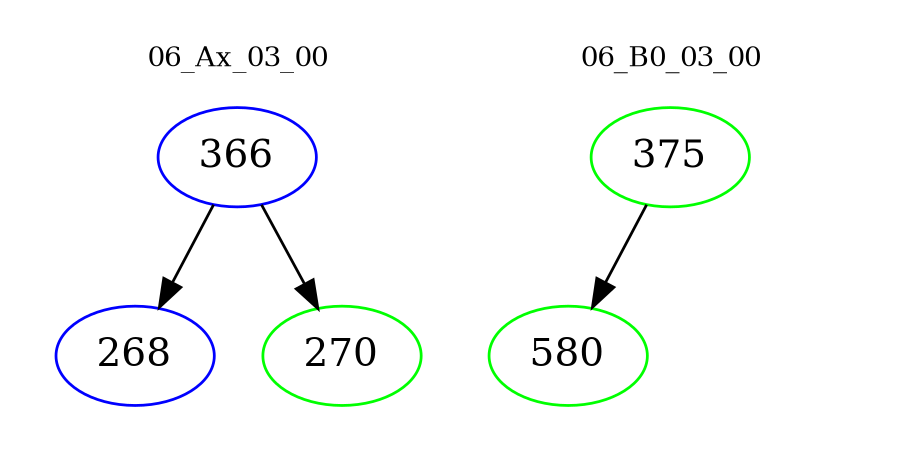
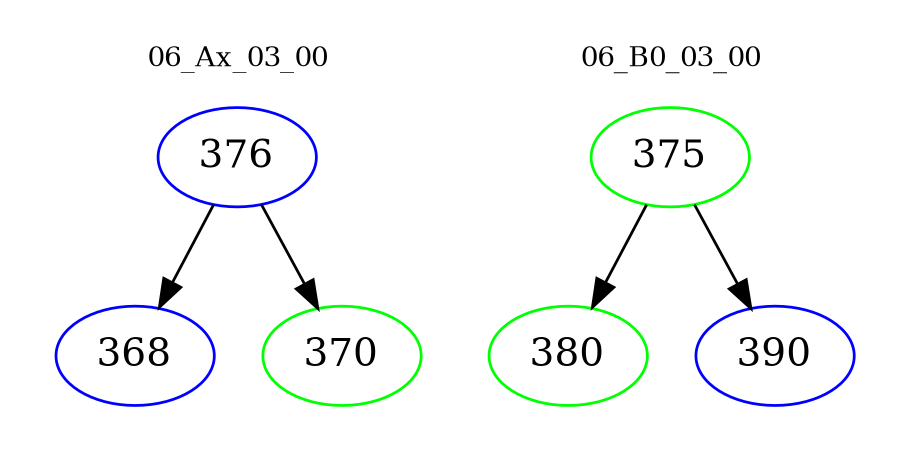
node "366": label "366" -> "376"
node "268": label "268" -> "368"
node "270": label "270" -> "370"
node "580": label "580" -> "380"
node "390": added
